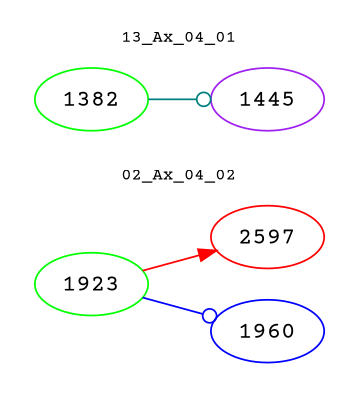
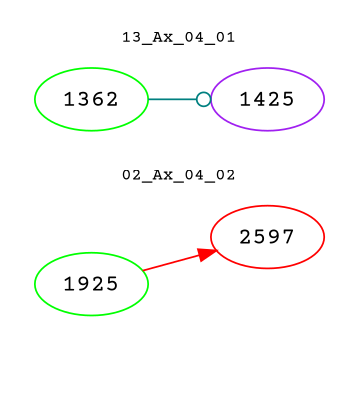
node "1382": label "1382" -> "1362"
node "1445": label "1445" -> "1425"
node "1923": label "1923" -> "1925"
node "1960": removed
